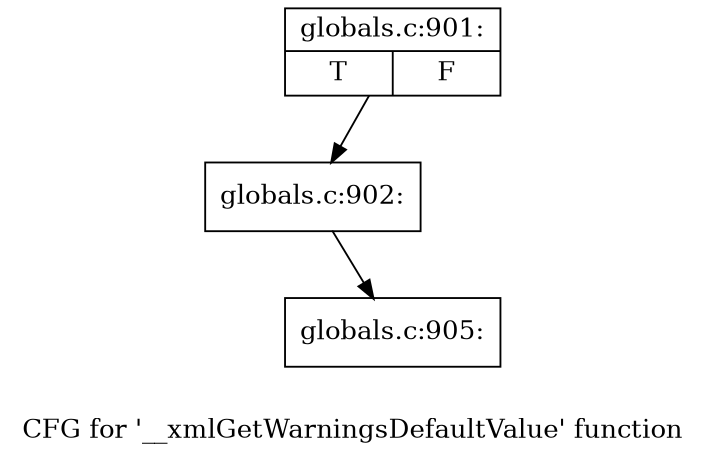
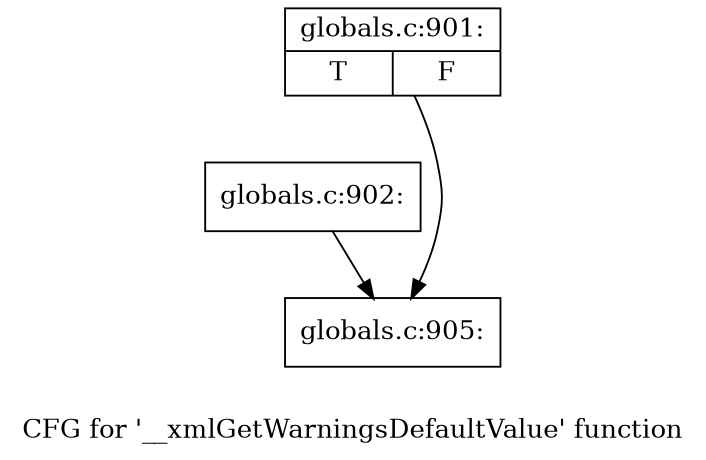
edge "globals.c:901:" -> "globals.c:902:": now "globals.c:901:" -> "globals.c:905:"
